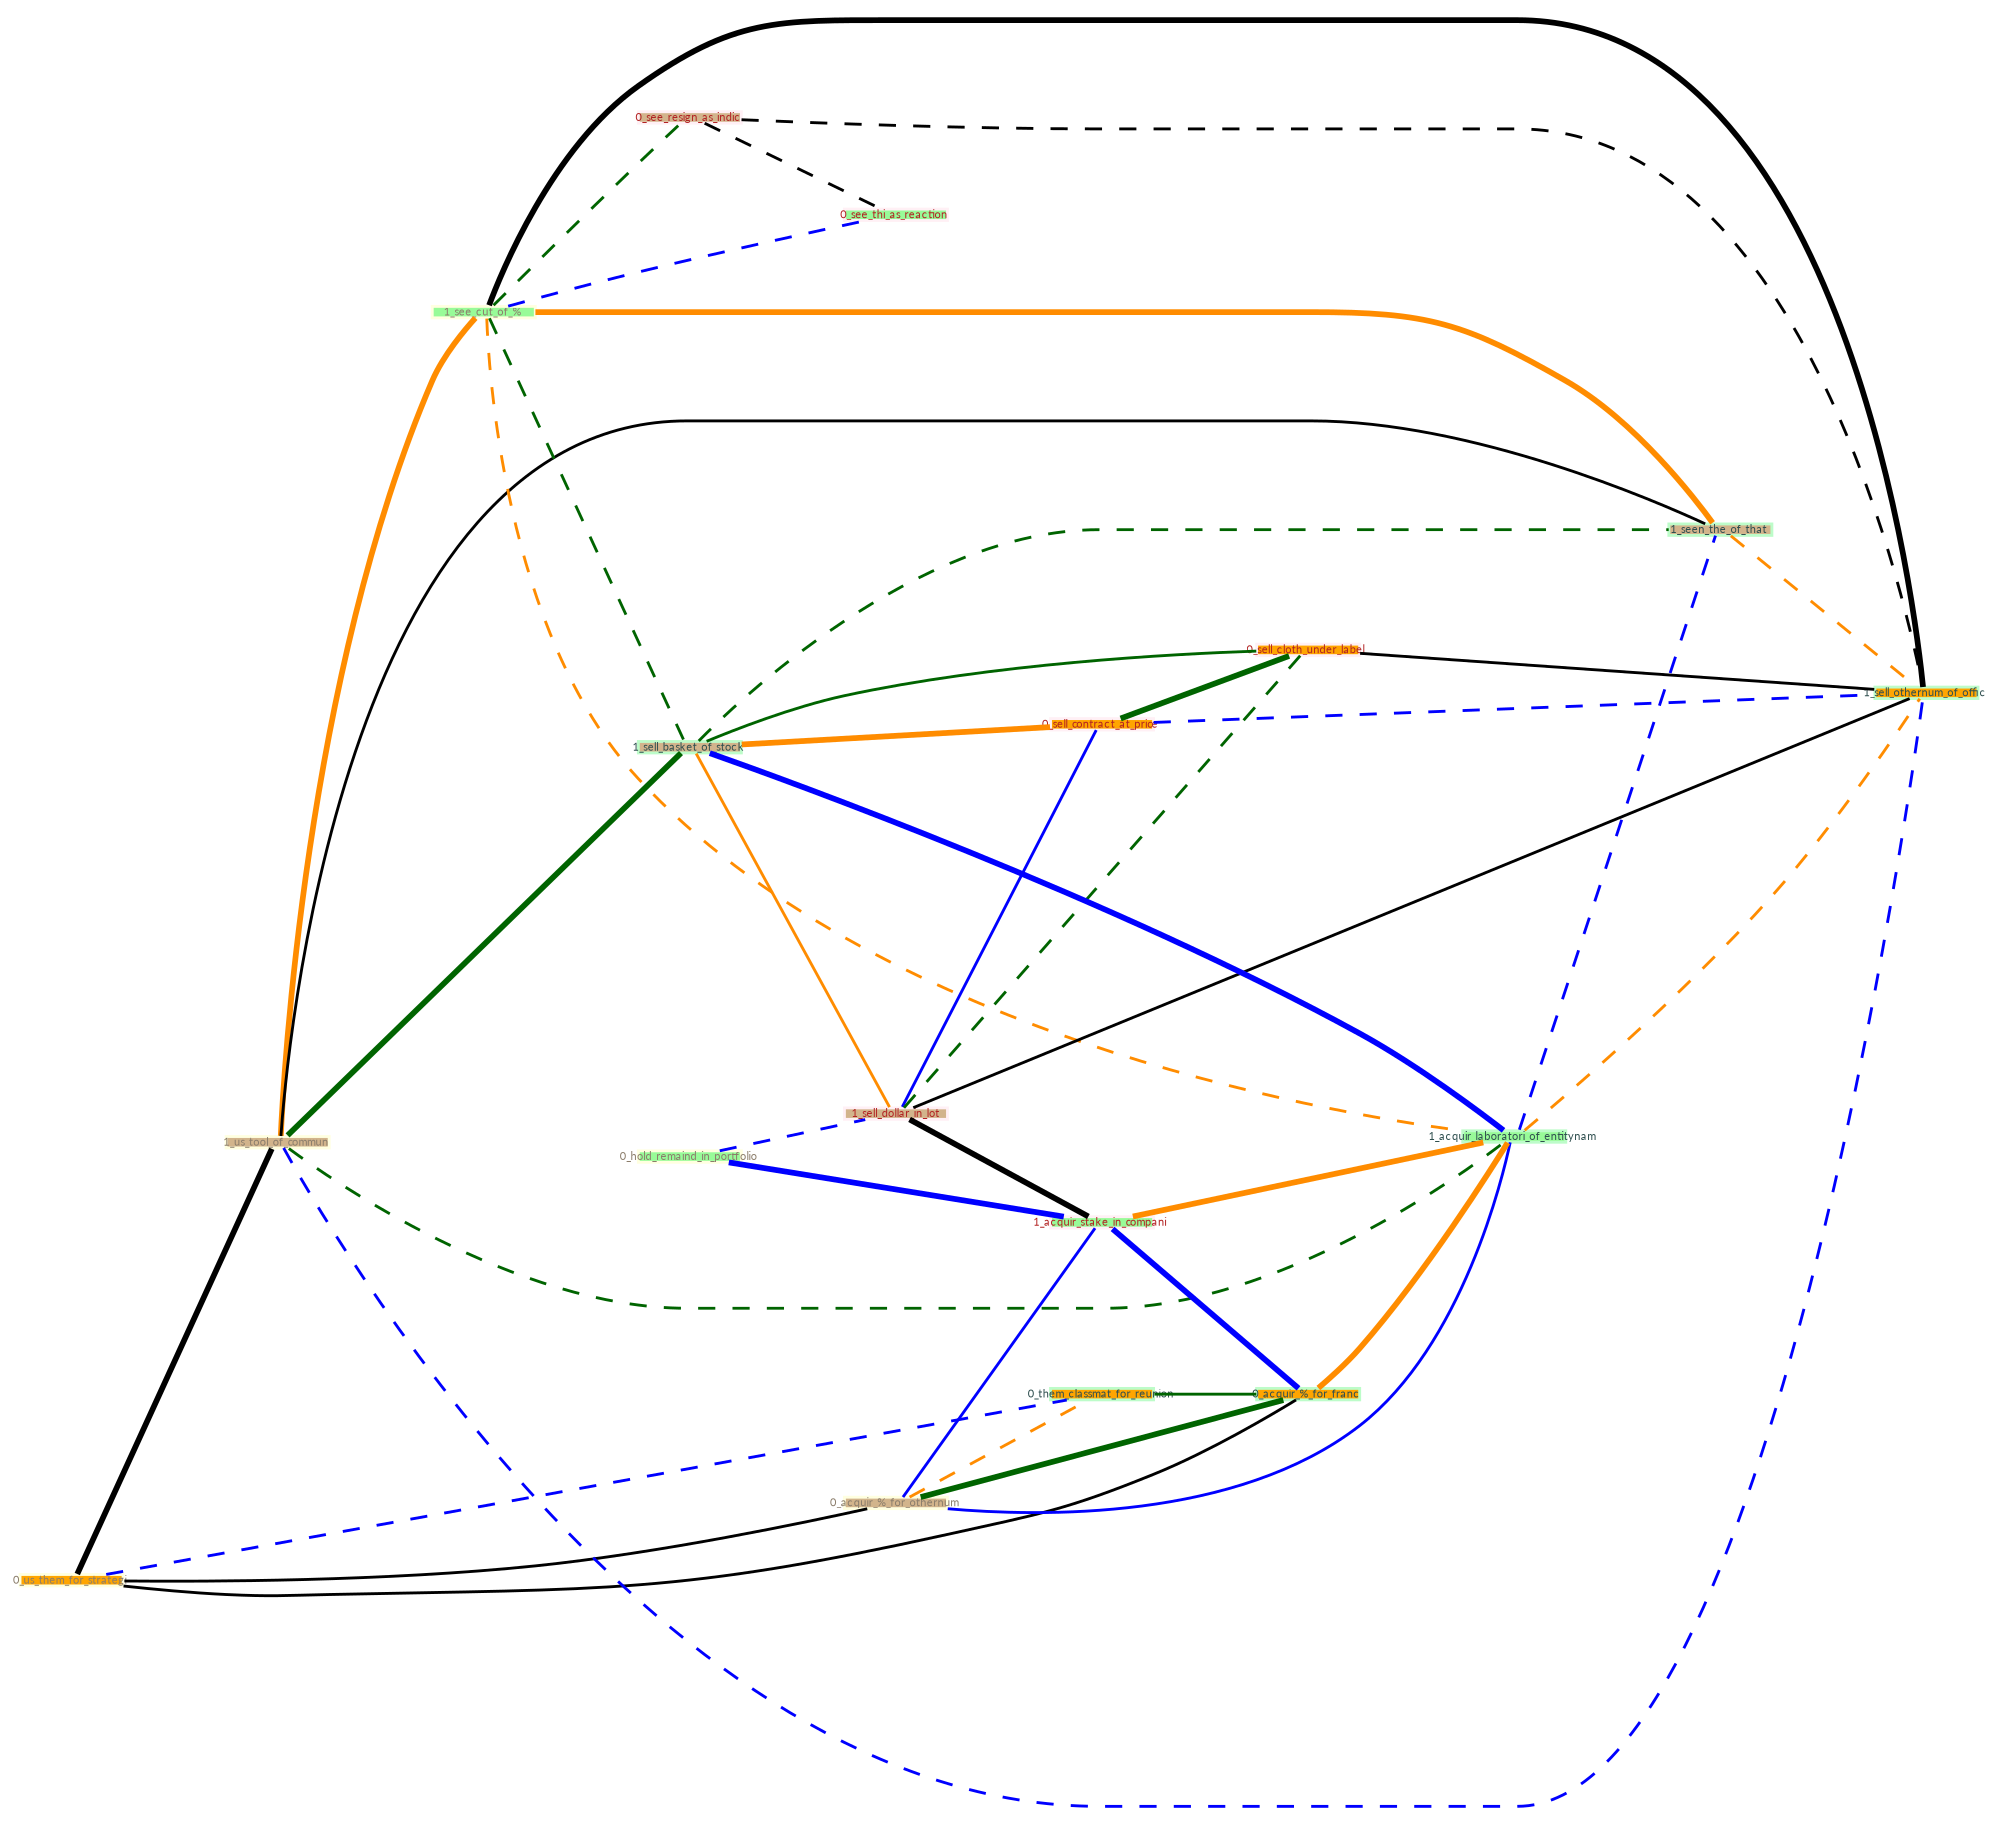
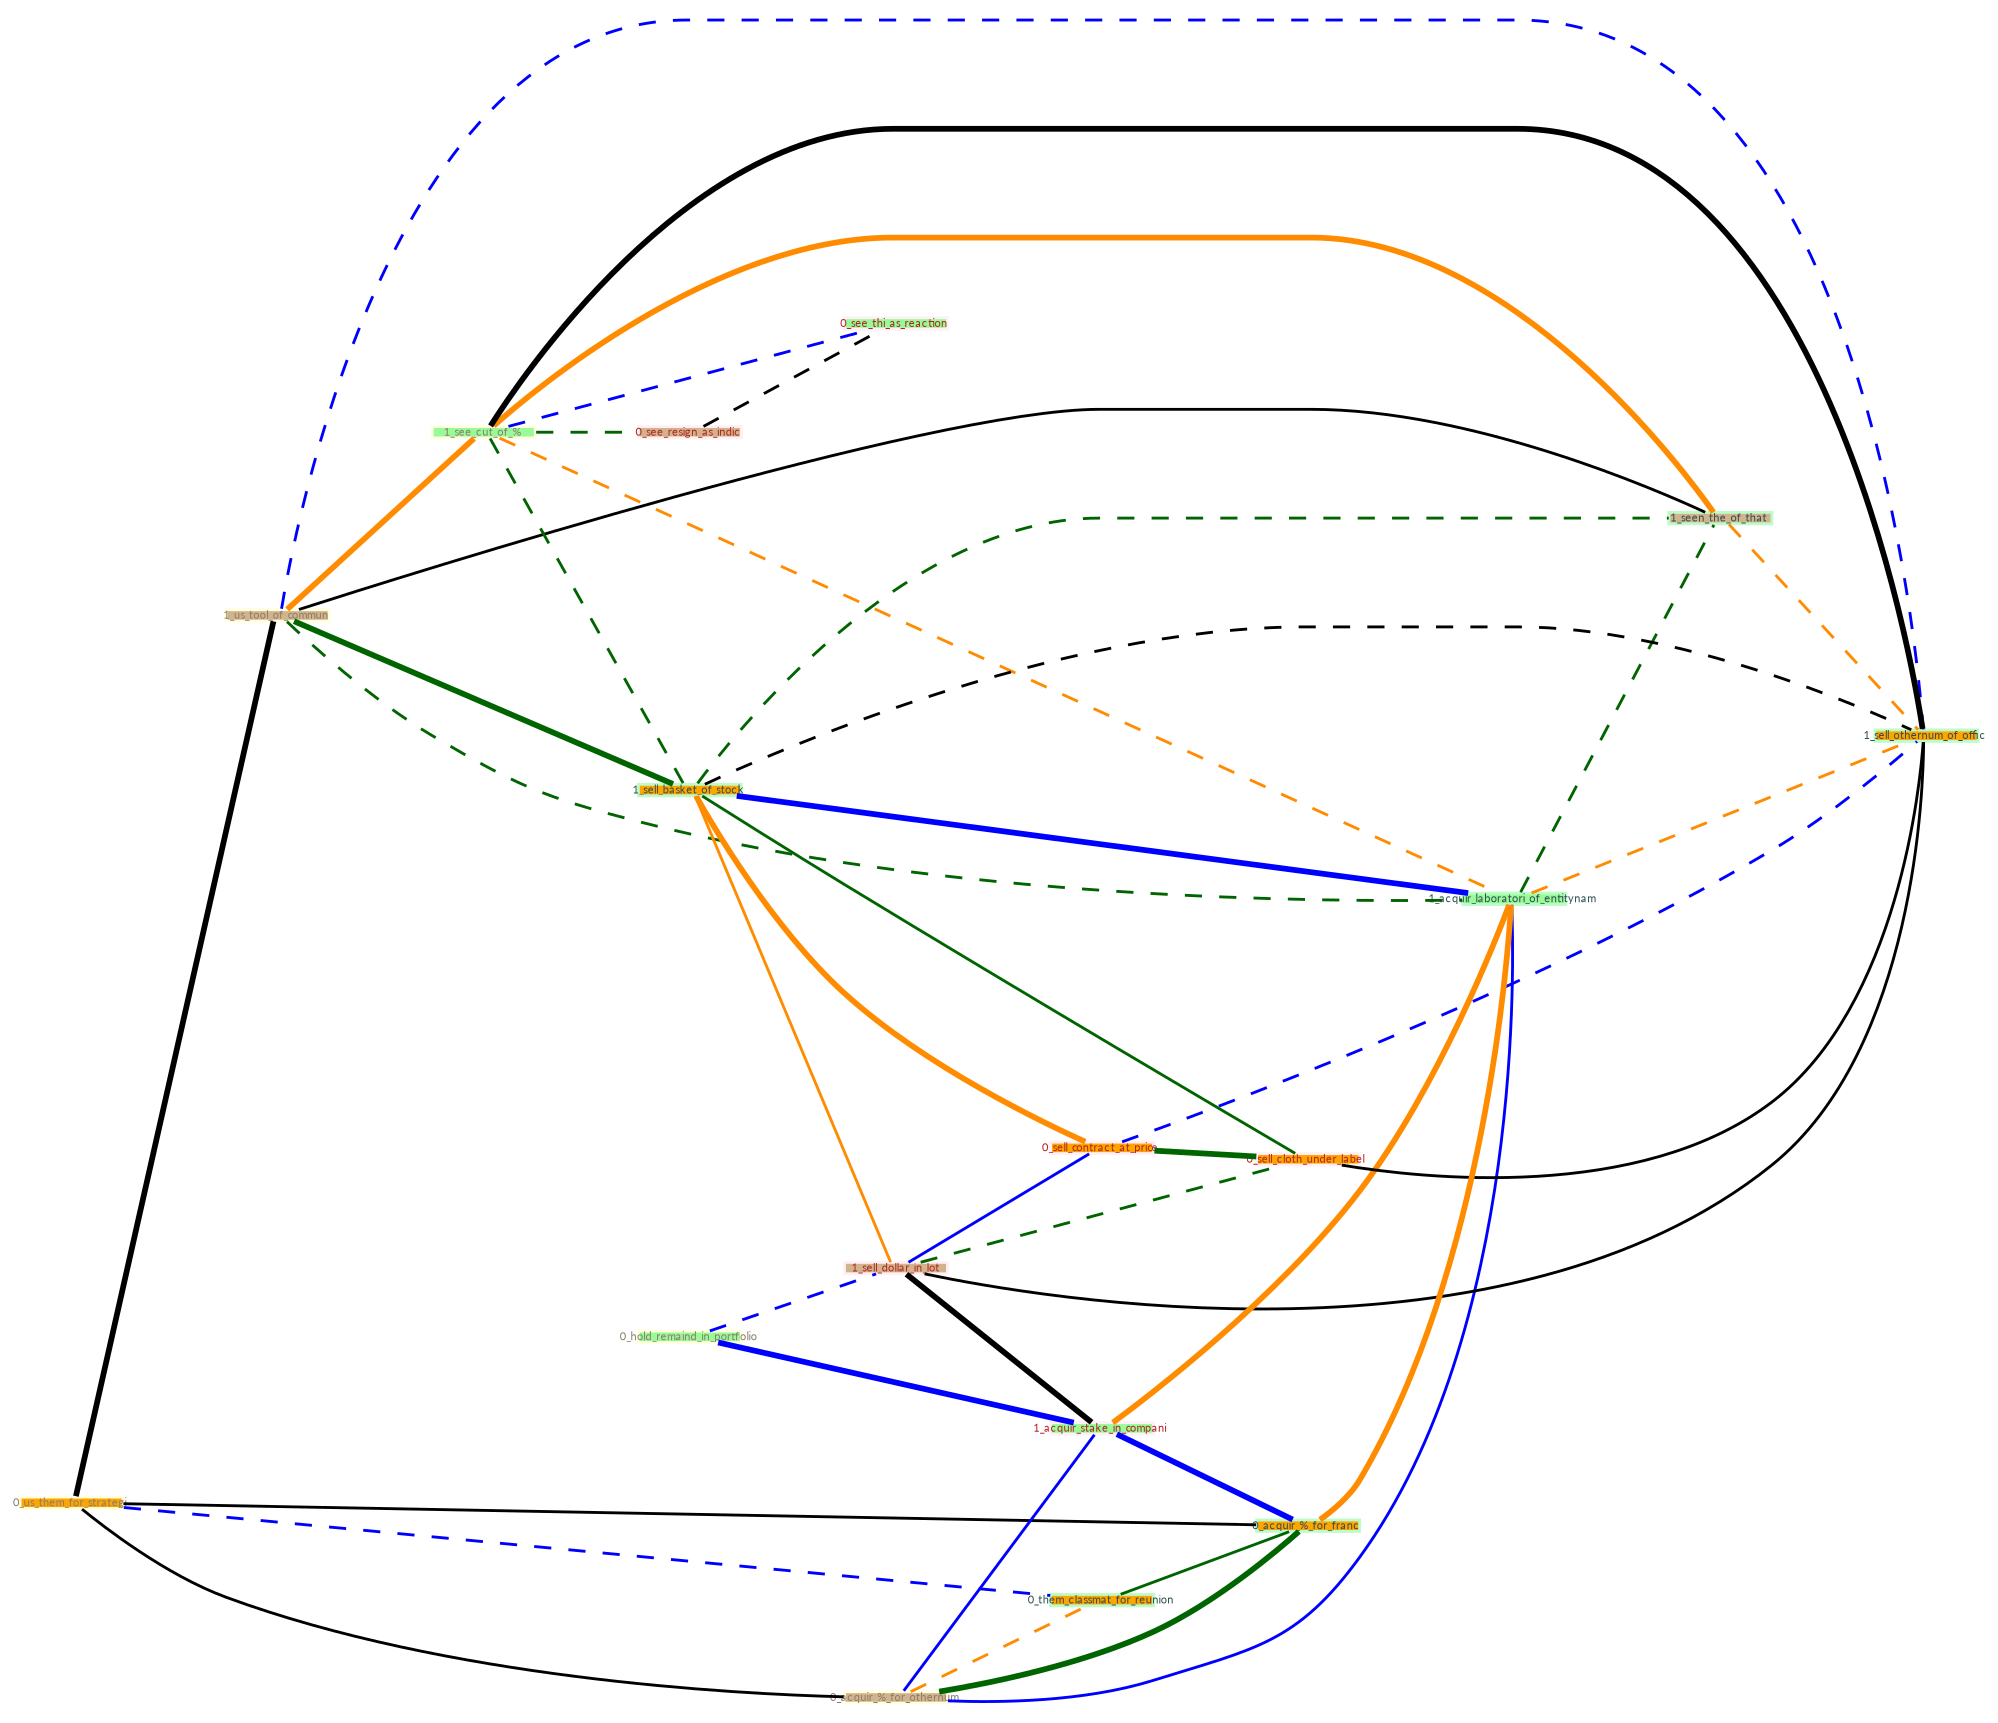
edge "0_see_resign_as_indic" -- "1_sell_othernum_of_offic": now "1_sell_basket_of_stock" -- "1_sell_othernum_of_offic"
node "1_sell_basket_of_stock": fillcolor tan -> orange
edge "1_seen_the_of_that" -- "1_acquir_laboratori_of_entitynam": color blue -> darkgreen
